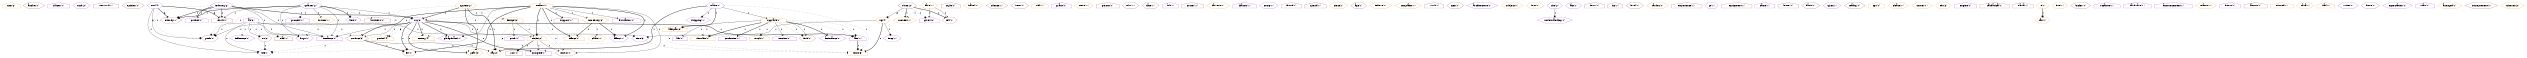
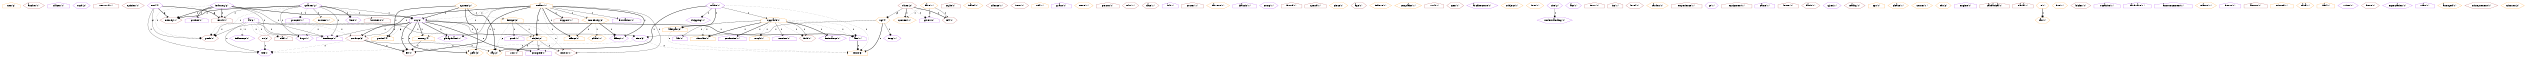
edge "system(2)" -> "period(4)": style dotted -> bold
edge "lab(2)" -> "lot(2)": removed, label "1"
edge "money(4)" -> "fill(1)": added, label "1"
